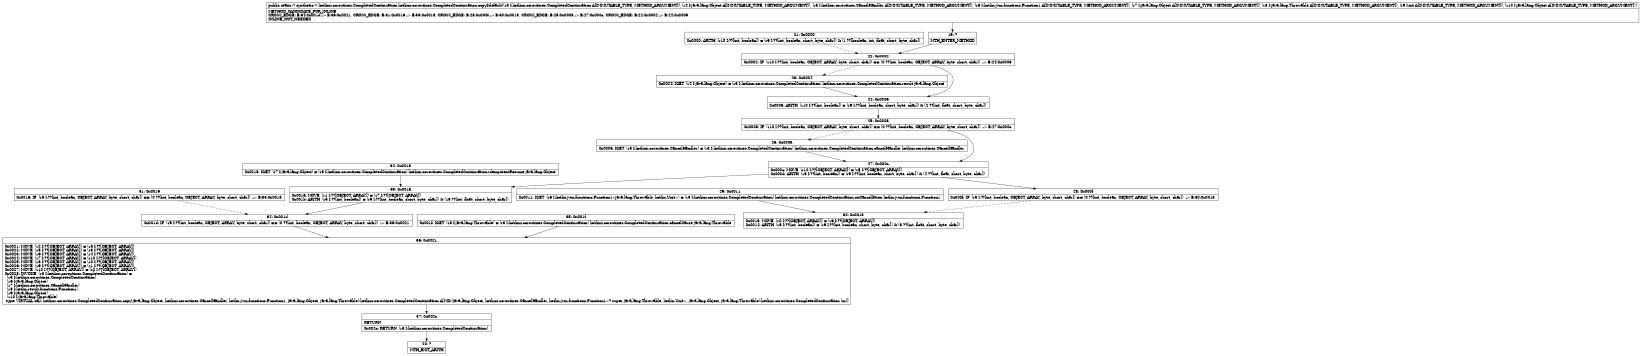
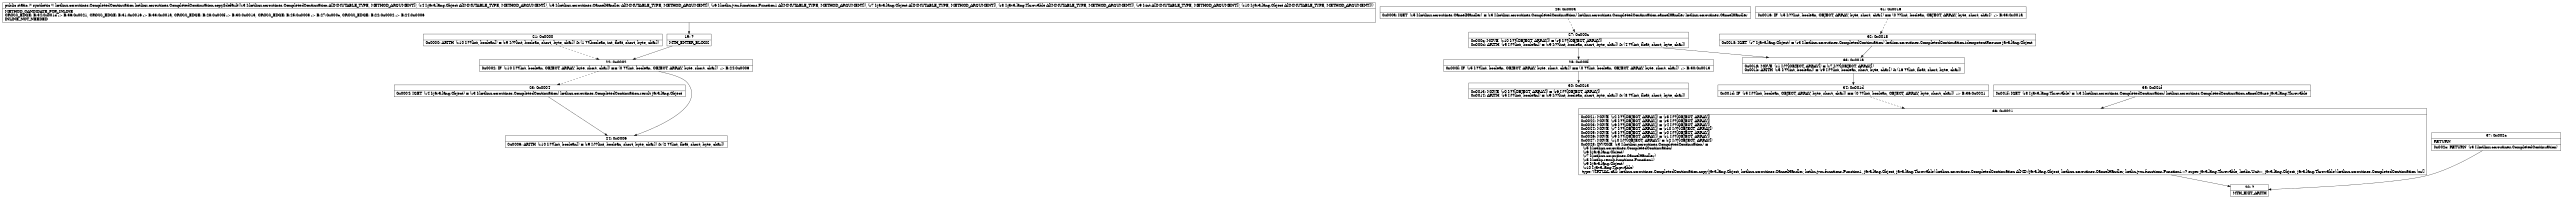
node "19: ?": text "MTH_ENTER_METHOD" -> "MTH_ENTER_BLOCK"
node "25: 0x0008": removed
edge "26: 0x000a" -> "27: 0x000c": style solid -> dashed
node "29: 0x0011": removed
edge "28: 0x000f" -> "30: 0x0013": style dashed -> solid
edge "31: 0x0016" -> "34: 0x001d": now "31: 0x0016" -> "32: 0x0018"
edge "34: 0x001d" -> "36: 0x0021": style solid -> dashed
edge "36: 0x0021" -> "37: 0x002c": now "36: 0x0021" -> "20: ?"
